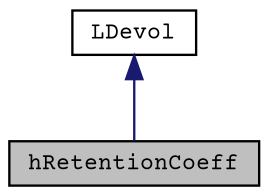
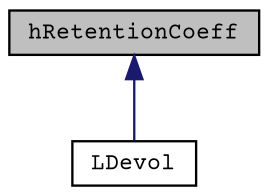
edge "hRetentionCoeff" -> "LDevol": reversed
